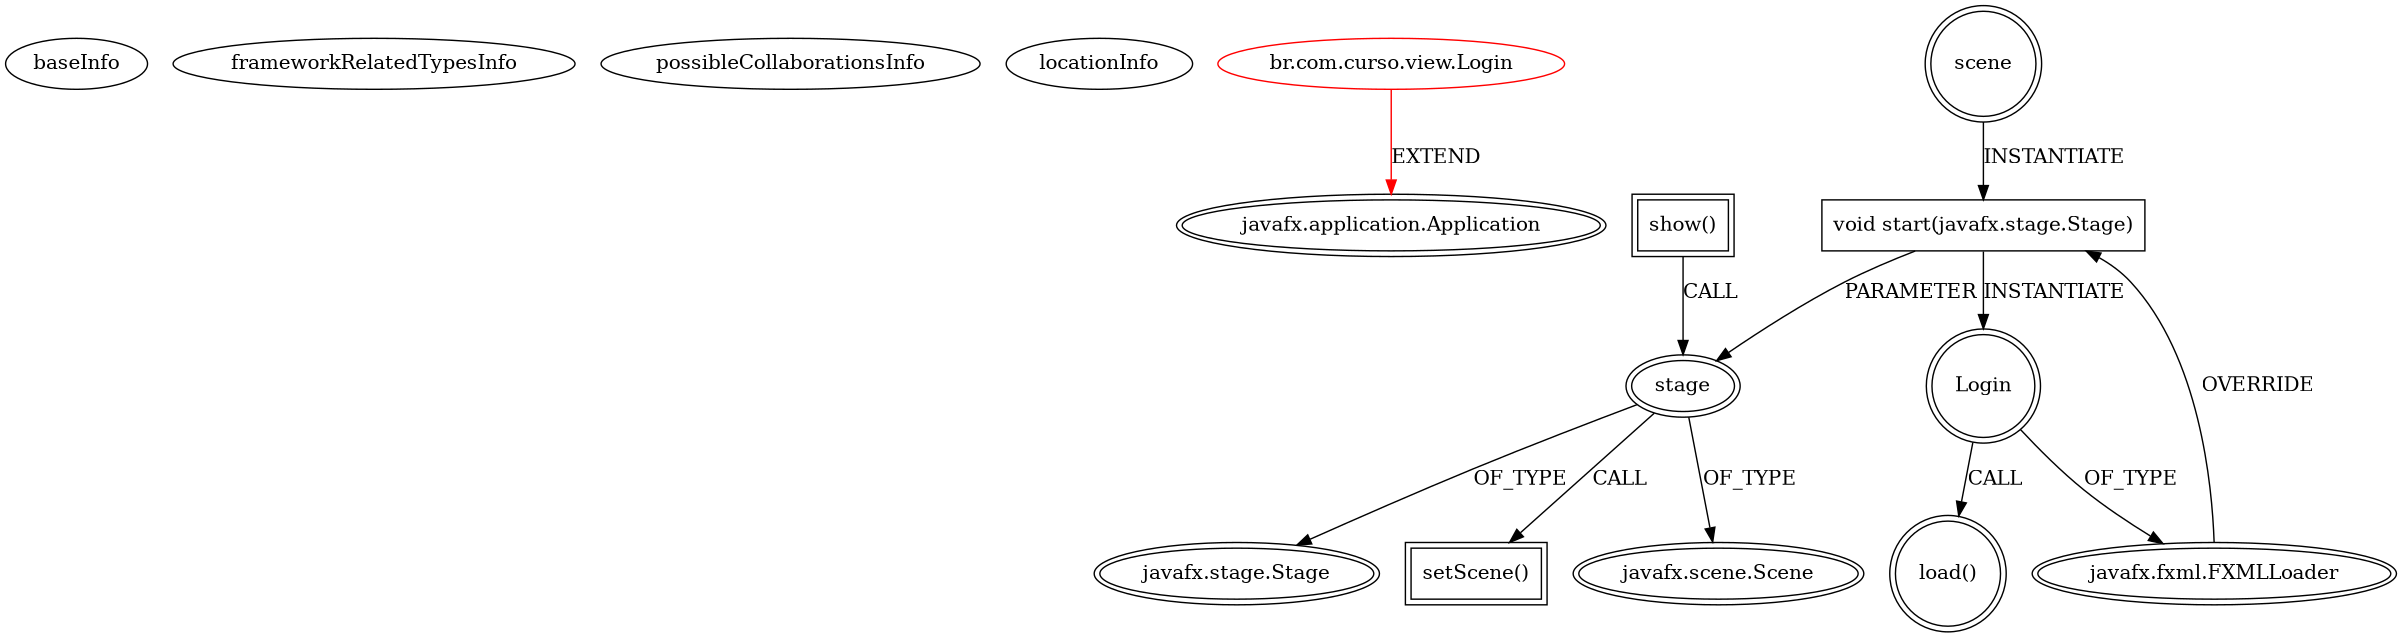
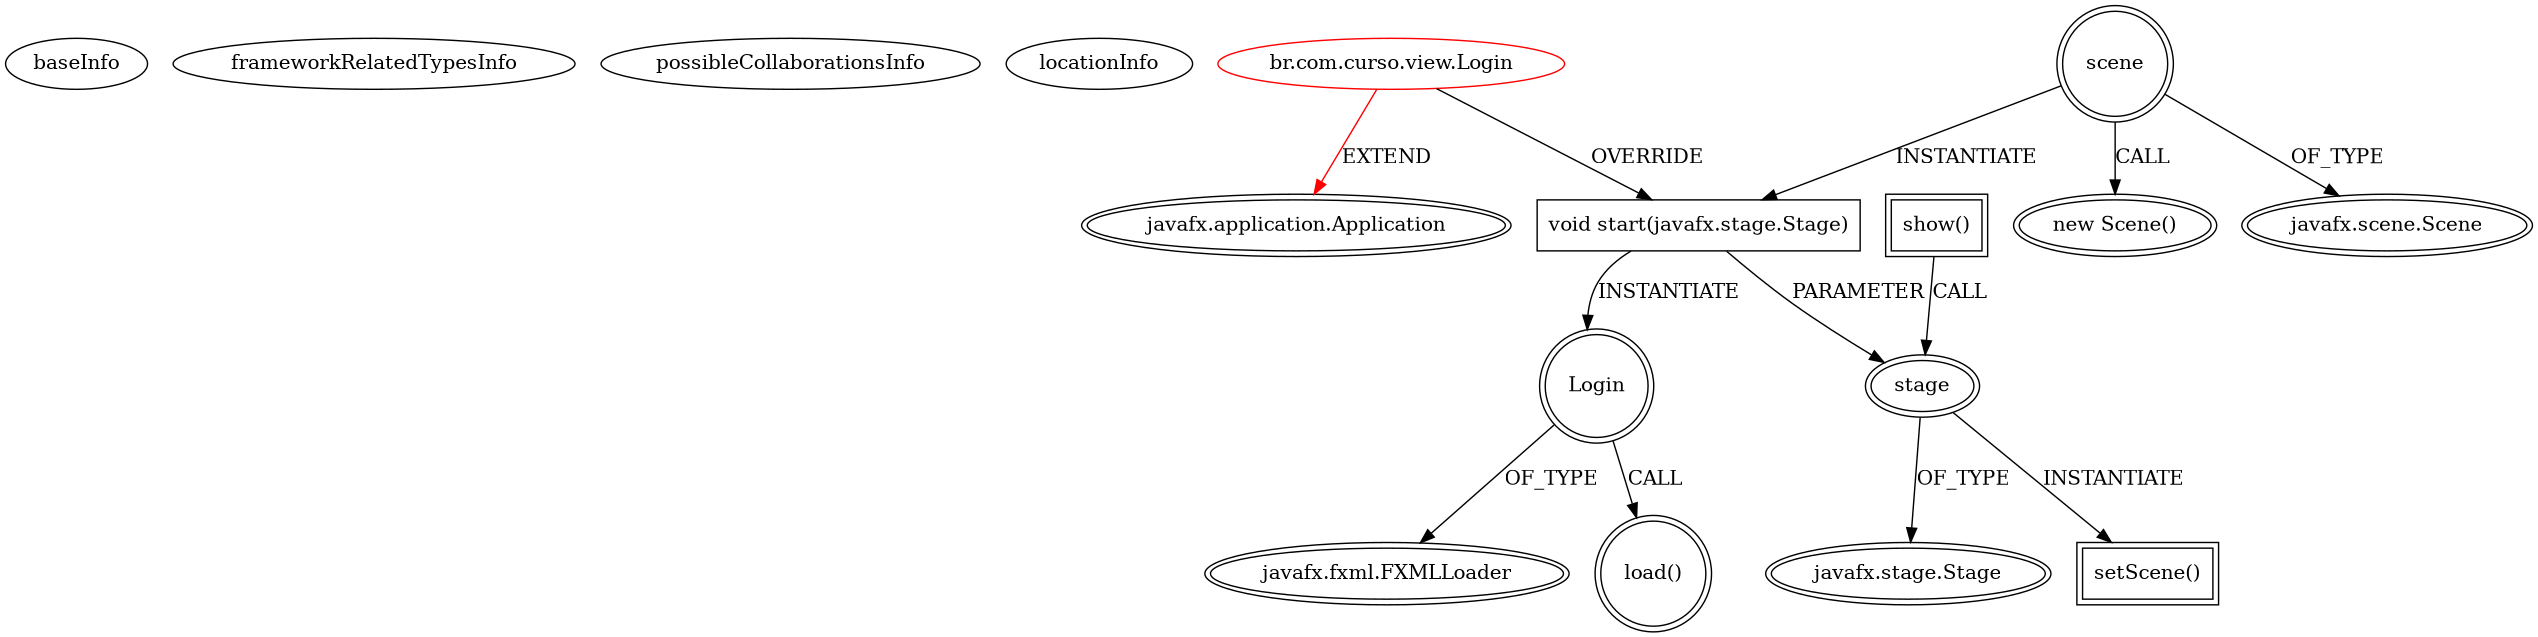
node "new Scene()": added
edge "javafx.fxml.FXMLLoader" -> "void start(javafx.stage.Stage)": now "br.com.curso.view.Login" -> "void start(javafx.stage.Stage)"
edge "stage" -> "javafx.scene.Scene": now "scene" -> "javafx.scene.Scene"
edge "stage" -> "setScene()": label "CALL" -> "INSTANTIATE"
